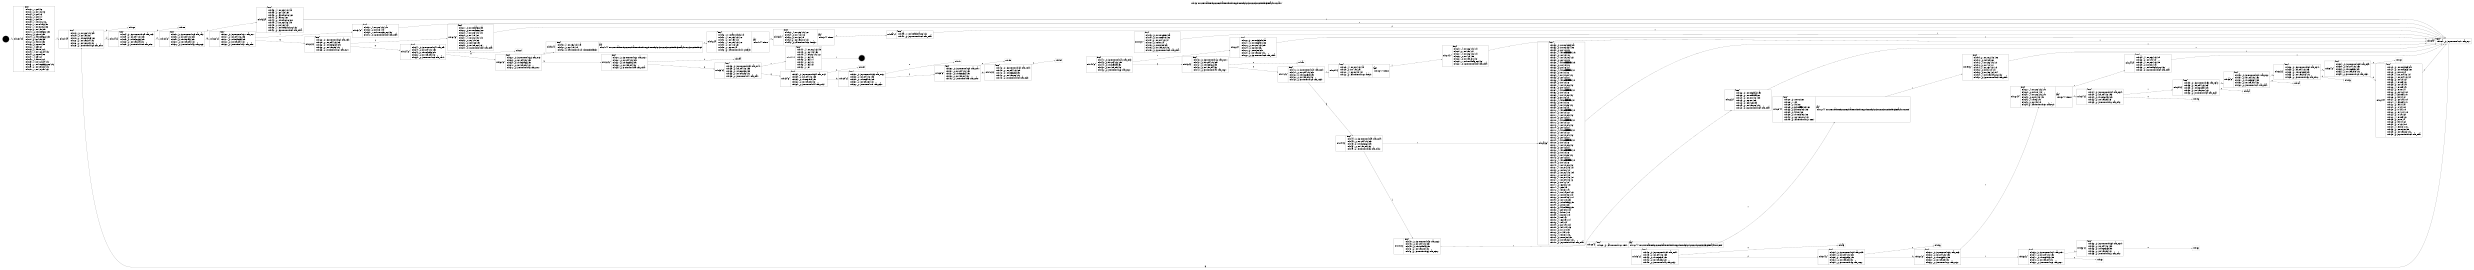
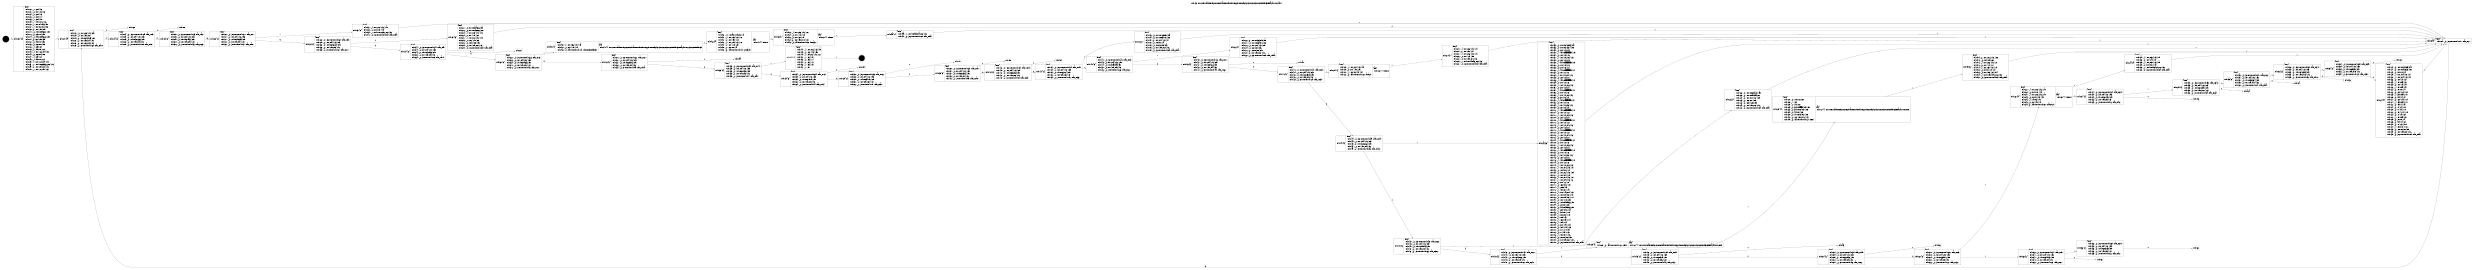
node "0x401935 [39]": removed
node "0x401424 [28]": added
node "0x4014cc [28]": added
